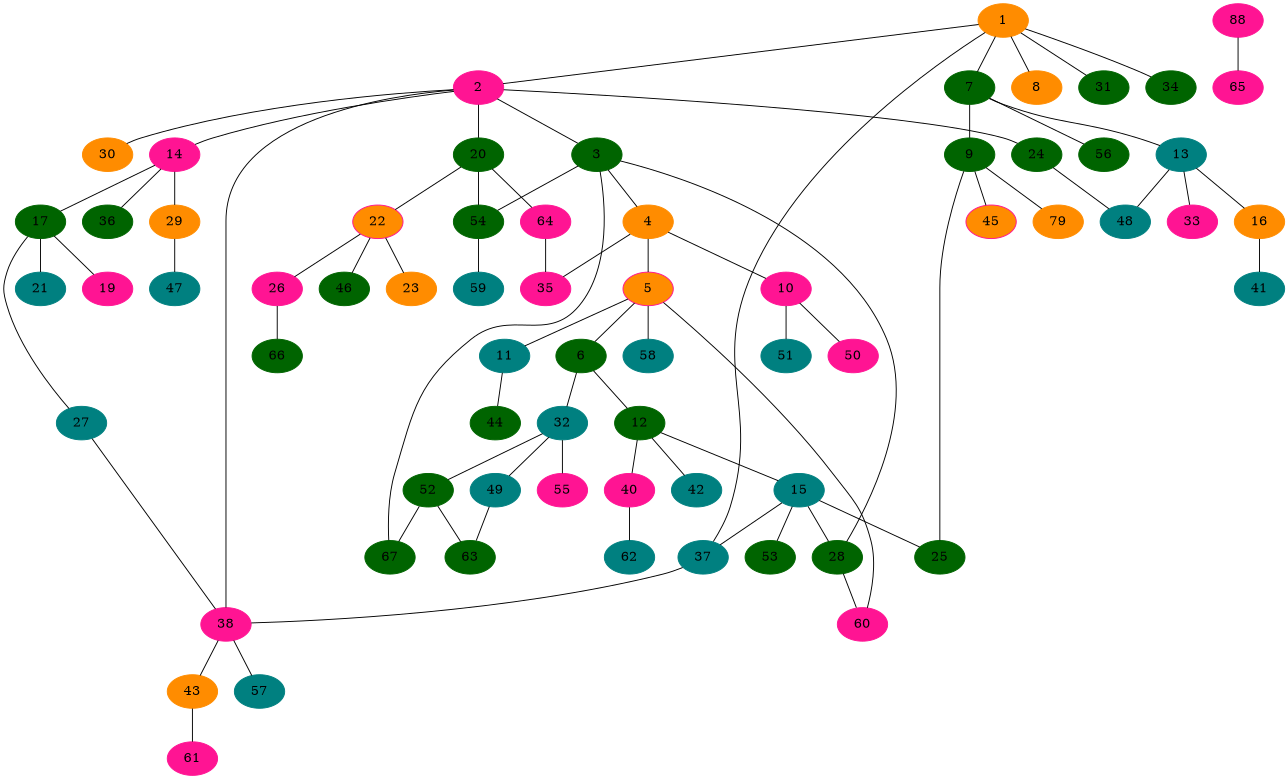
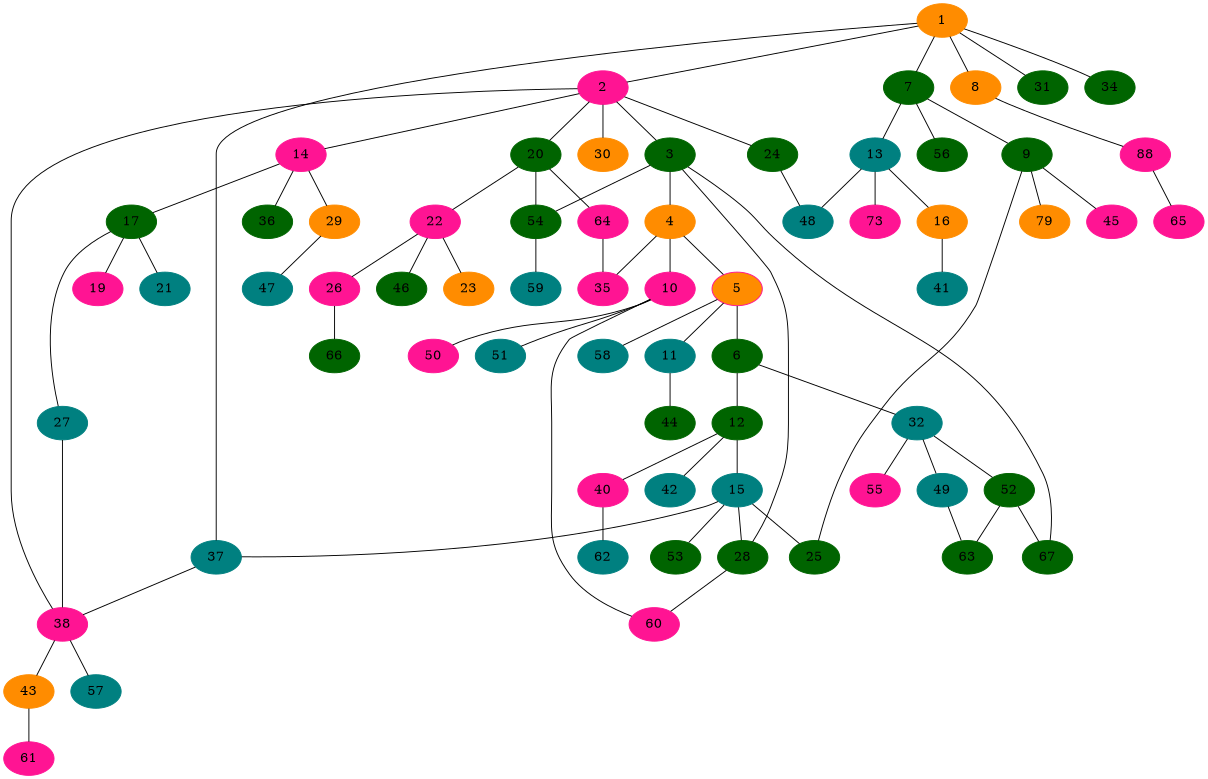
edge "8" -- "88": added
node "22": fillcolor darkorange -> deeppink
node "45": fillcolor darkorange -> deeppink
node "33": label "33" -> "73"
edge "5" -- "60": now "10" -- "60"
